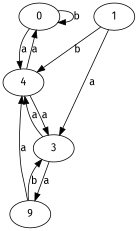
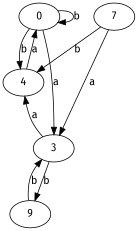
node "1": label "1" -> "7"
edge "0" -> "4": label "a" -> "b"
edge "4" -> "3": now "0" -> "3"
edge "9" -> "4": removed, label "a"
edge "3" -> "9": label "a" -> "b"
